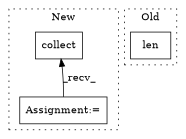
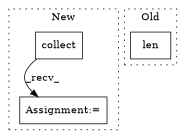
edge "Assignment:=" -> "collect": reversed
